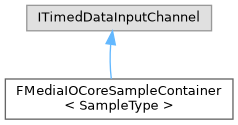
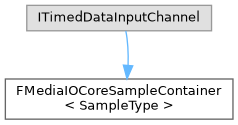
edge "FMediaIOCoreSampleContainer < SampleType >" -> "ITimedDataInputChannel": reversed
